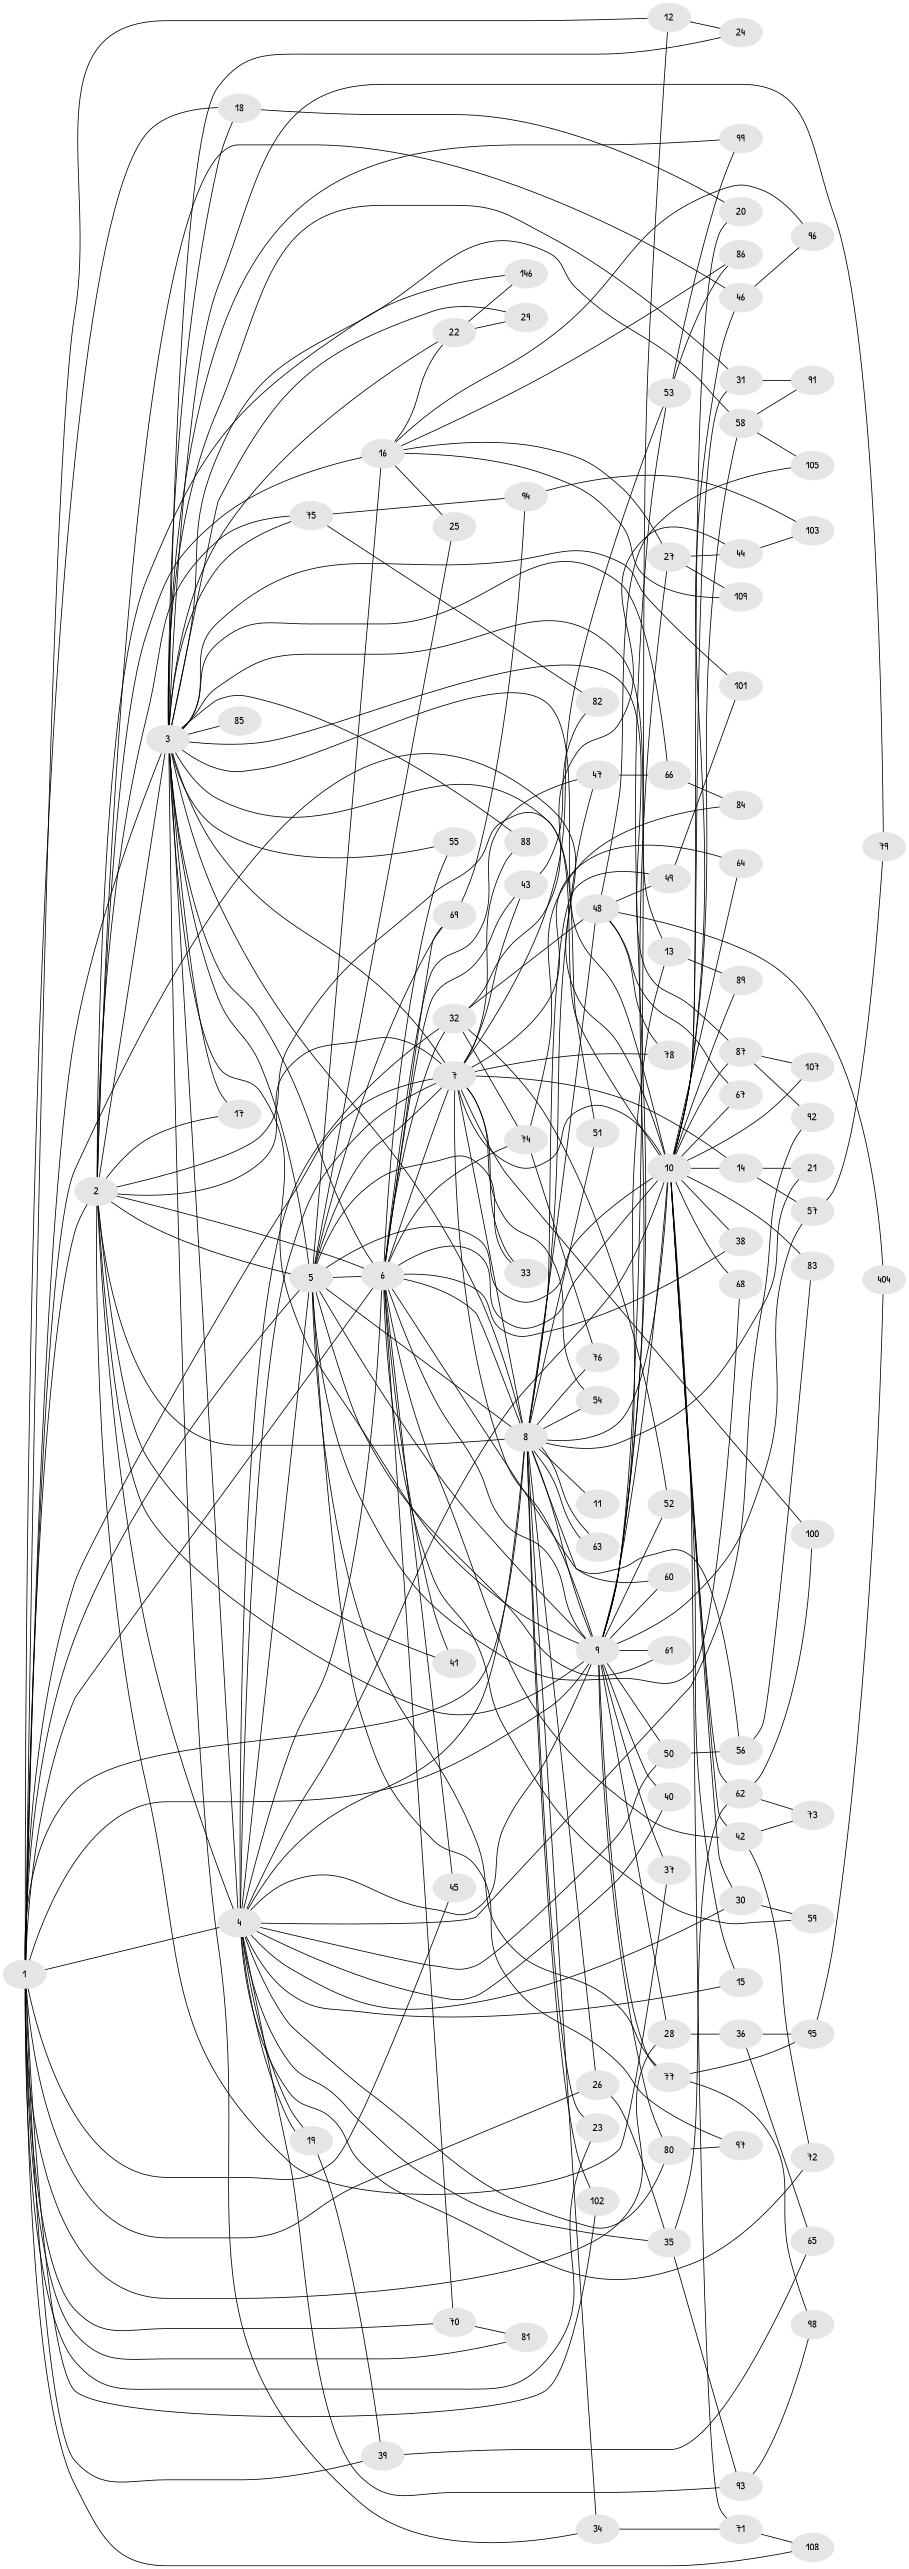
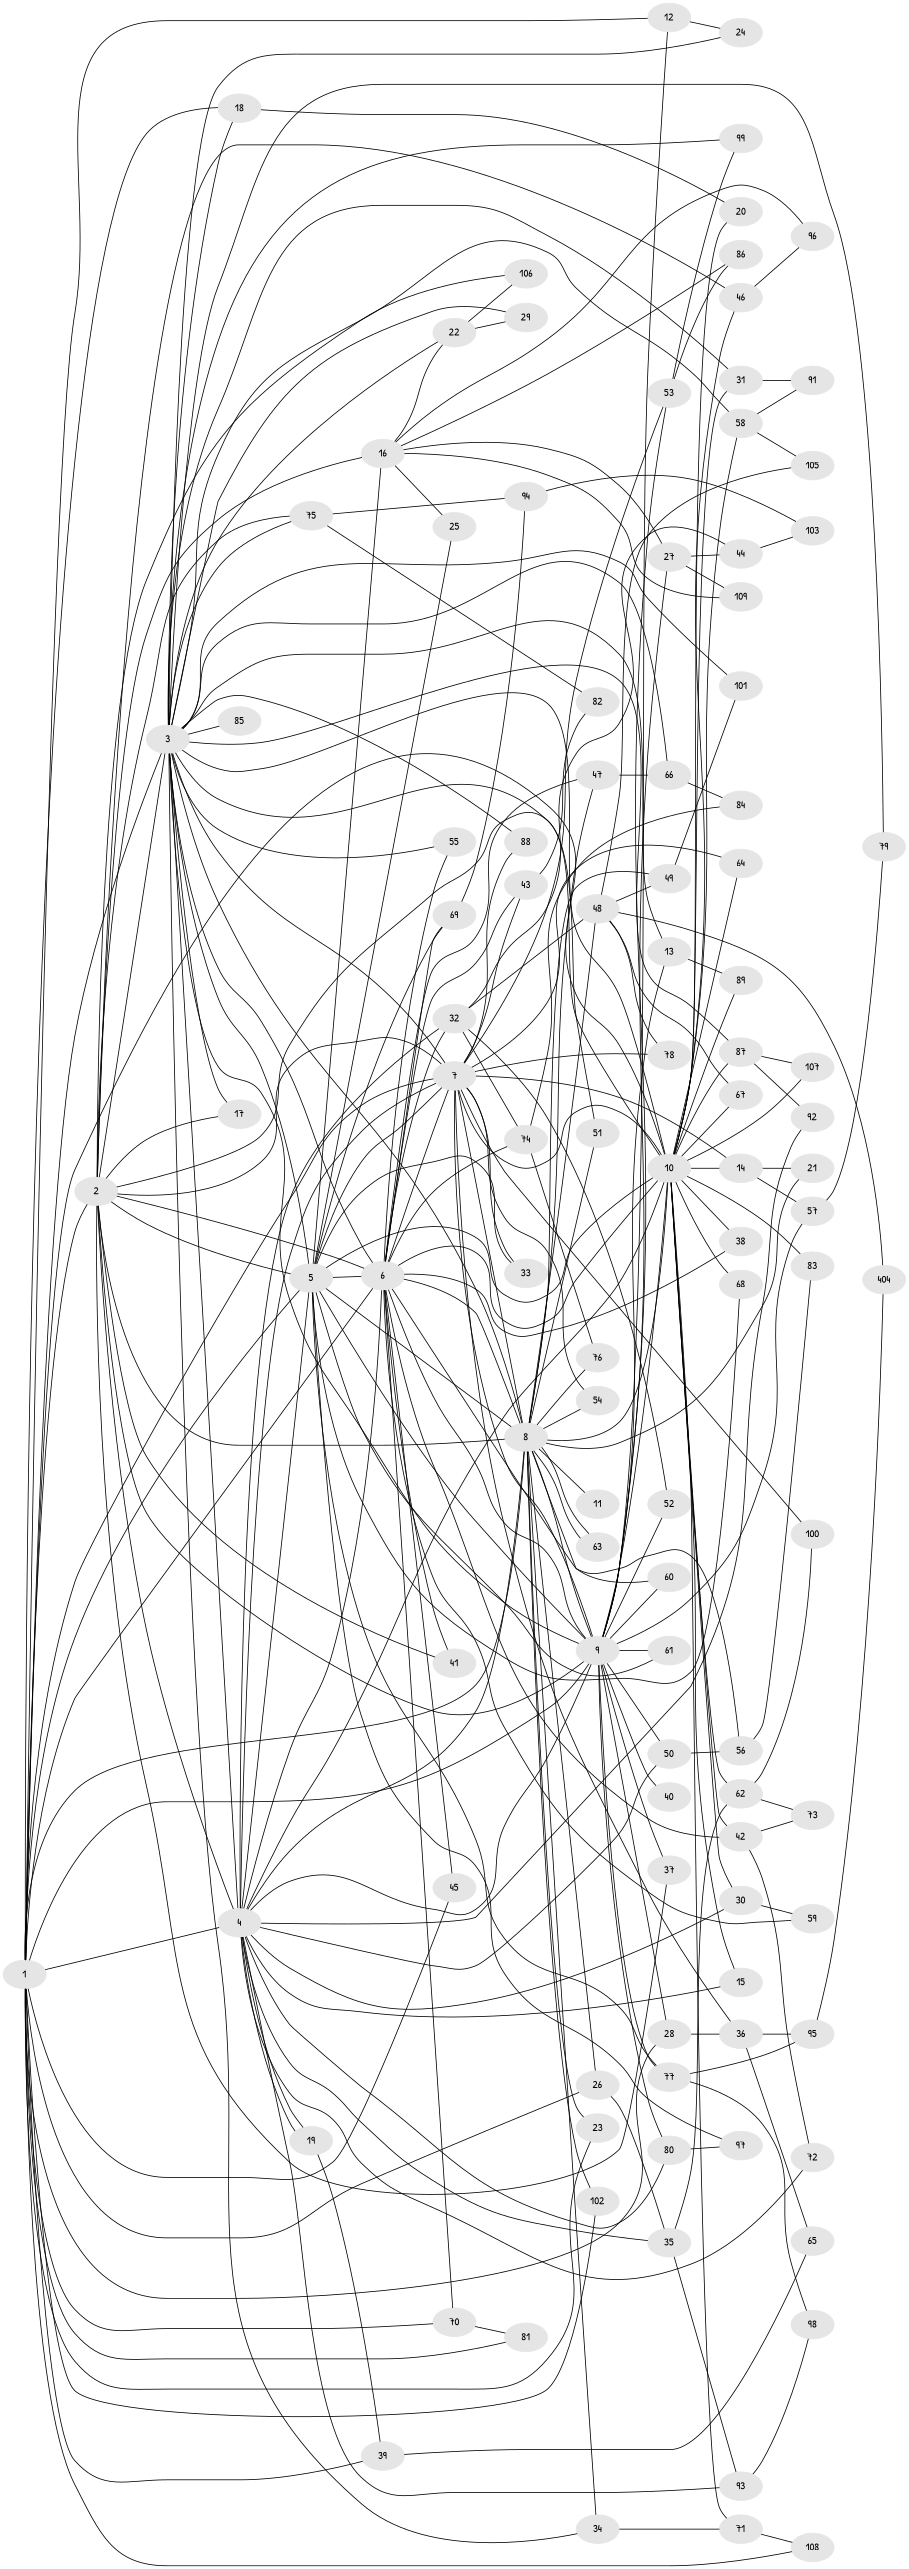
node "146": label "146" -> "106"
edge "7" -- "36": added
edge "40" -- "4": removed
